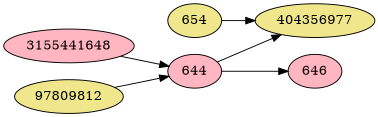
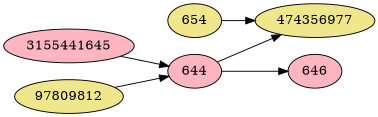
node "404356977": label "404356977" -> "474356977"
node "3155441648": label "3155441648" -> "3155441645"
